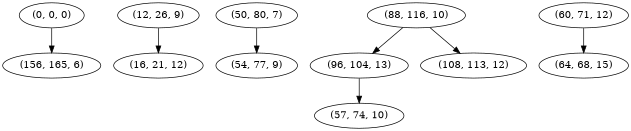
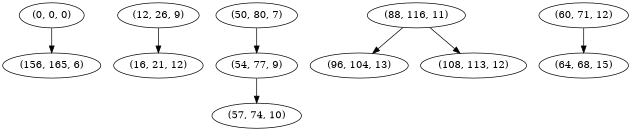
node "(88, 116, 10)": label "(88, 116, 10)" -> "(88, 116, 11)"
edge "(96, 104, 13)" -> "(57, 74, 10)": now "(54, 77, 9)" -> "(57, 74, 10)"
